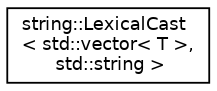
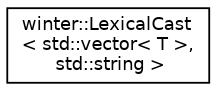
node "string::LexicalCast < std::vector< T >, std::string >": label "string::LexicalCast < std::vector< T >, std::string >" -> "winter::LexicalCast < std::vector< T >, std::string >"
